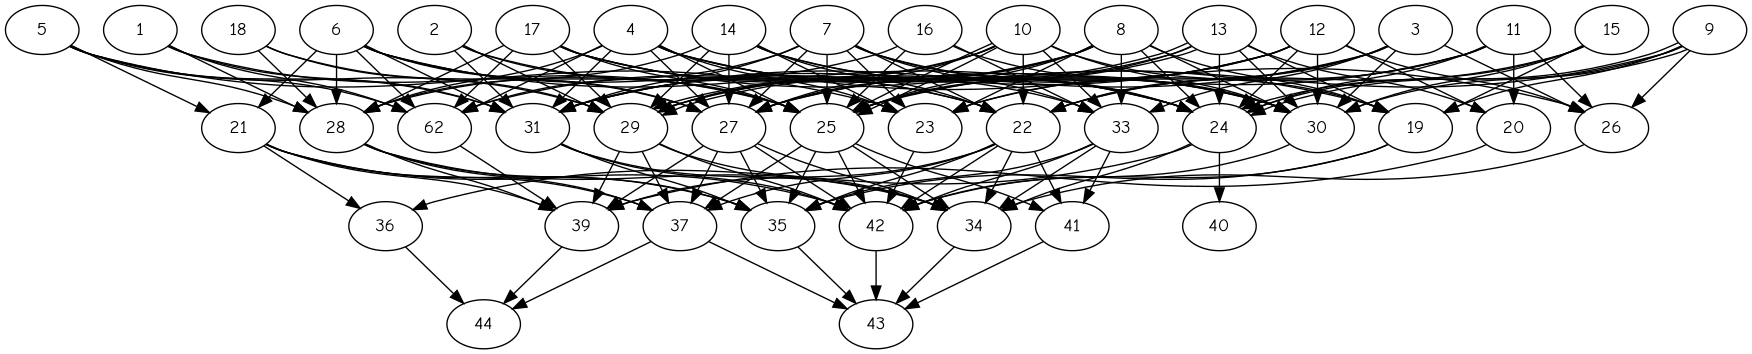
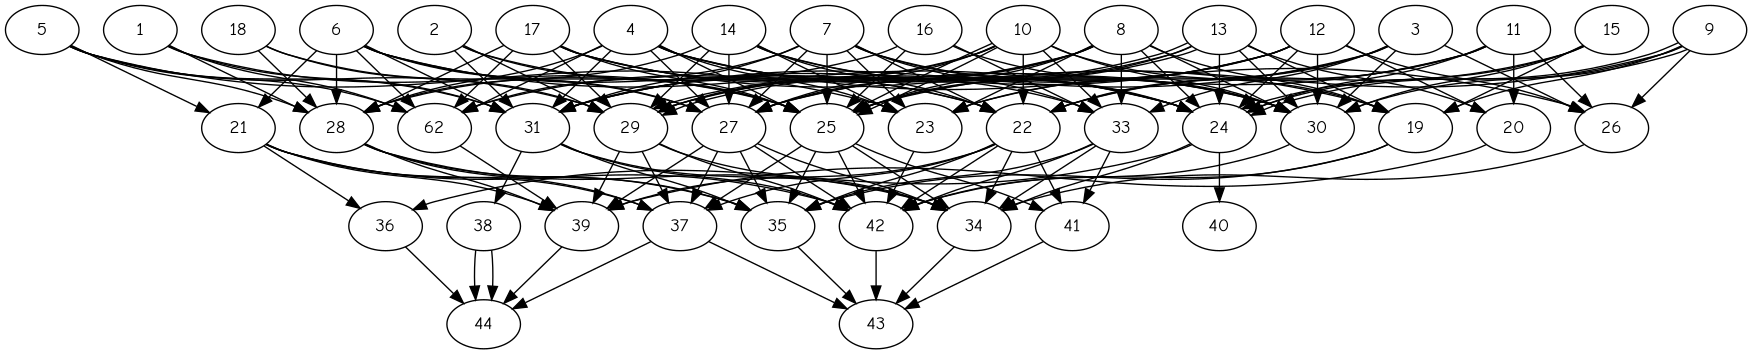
node "38": added
